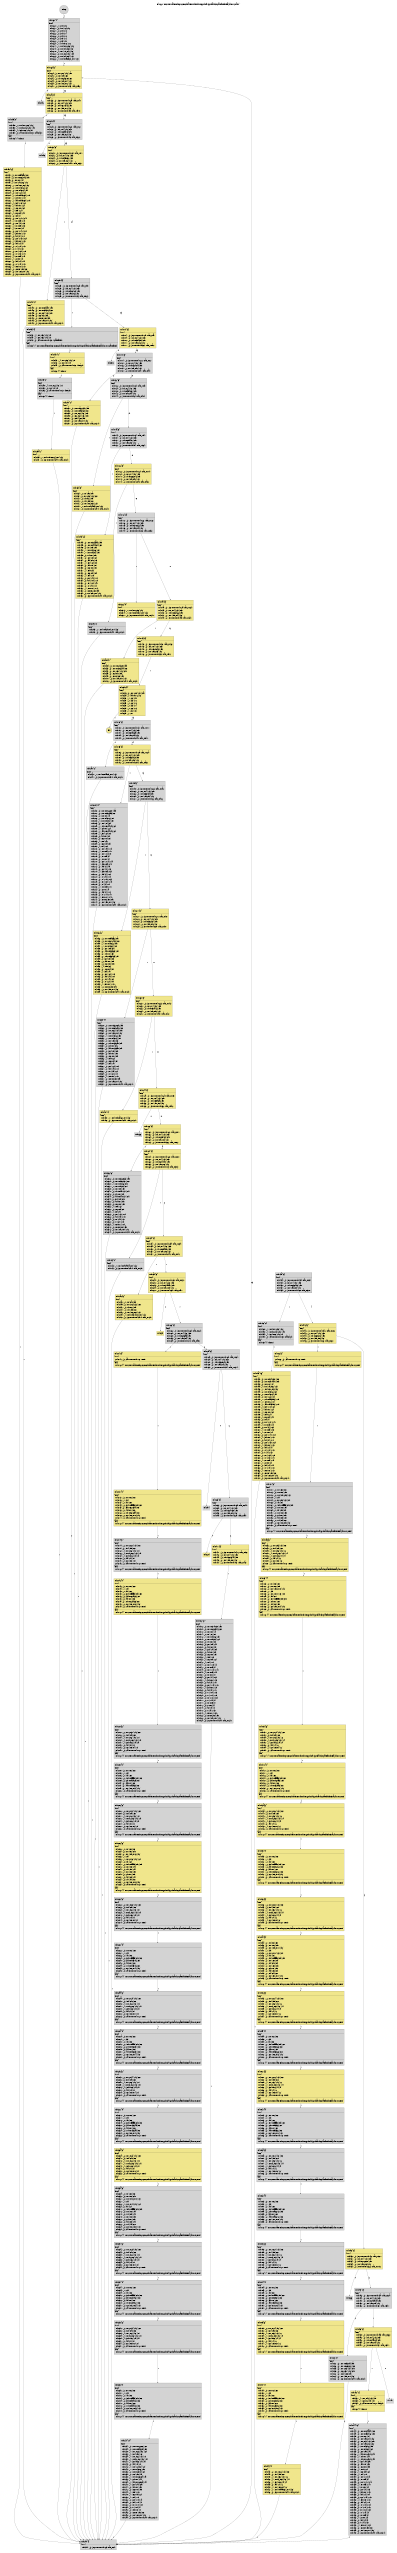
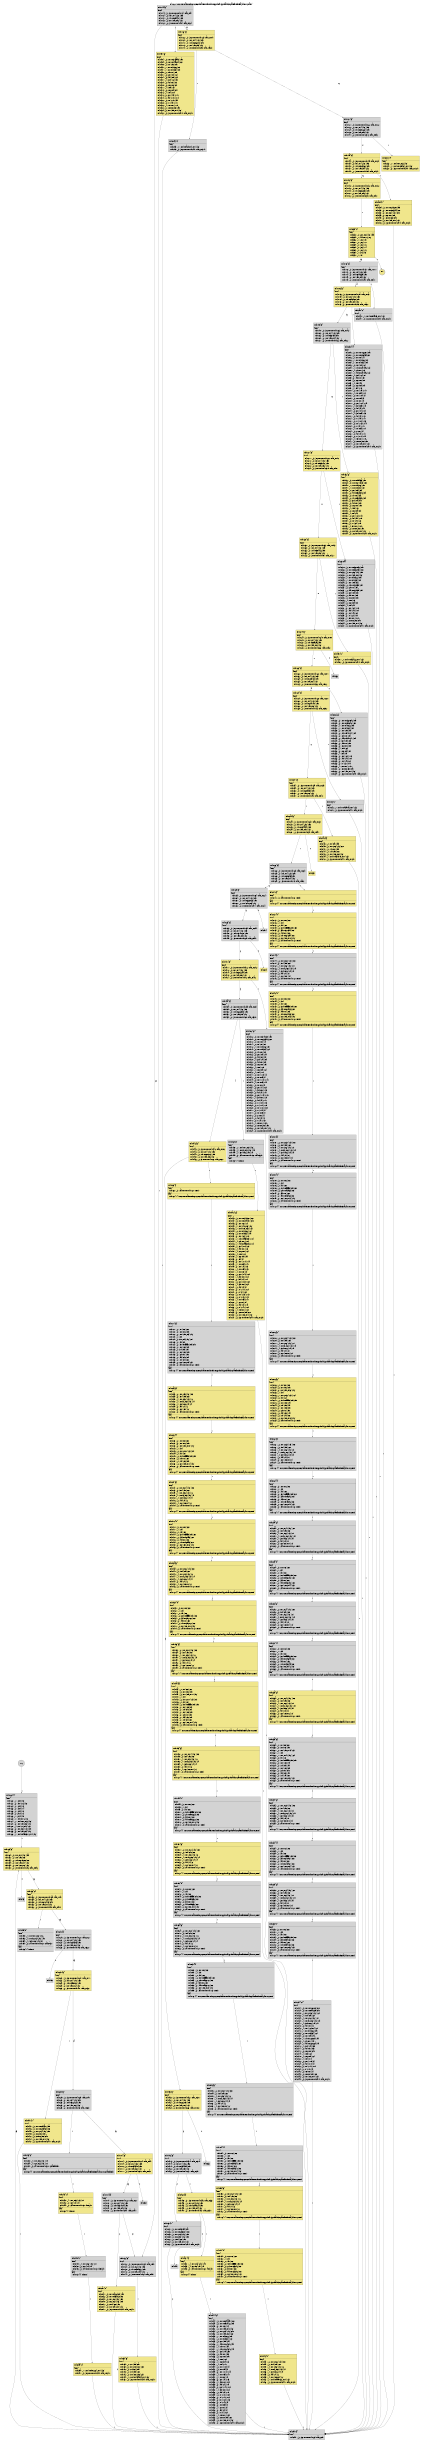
node "Desktop": label "Desktop" -> "Entry"
node "0x401ff2 [163]": removed
edge "0x401736 [25]" -> "0x40174f [25]": reversed
edge "0x401911 [25]" -> "0x40192a [25]": added, label "5"
